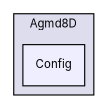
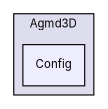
cluster "Agmd8D": label "Agmd8D" -> "Agmd3D"
